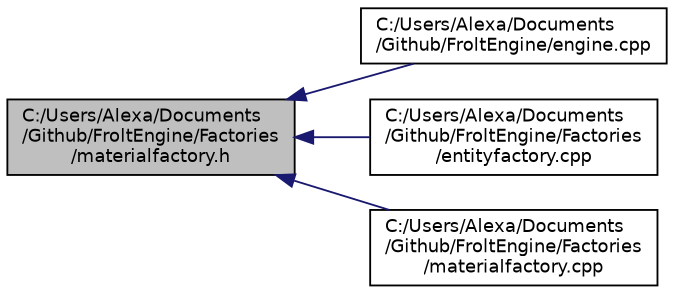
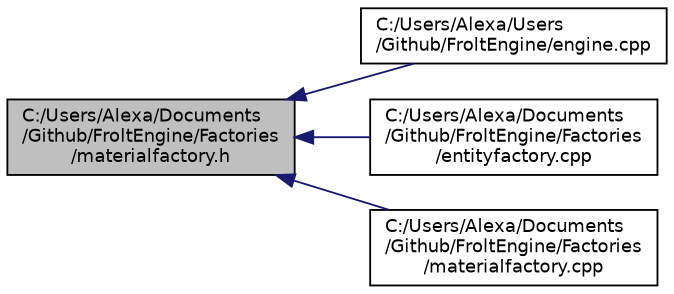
node "C:/Users/Alexa/Documents /Github/FroltEngine/engine.cpp": label "C:/Users/Alexa/Documents /Github/FroltEngine/engine.cpp" -> "C:/Users/Alexa/Users /Github/FroltEngine/engine.cpp"
